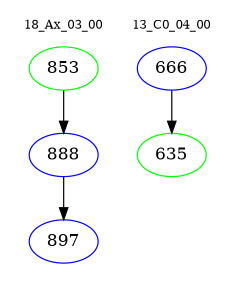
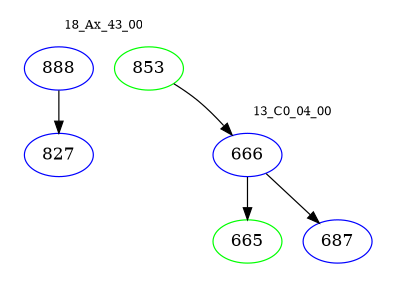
cluster "18_Ax_03_00": label "18_Ax_03_00" -> "18_Ax_43_00"
edge "853" -> "888": now "853" -> "666"
node "635": label "635" -> "665"
node "897": label "897" -> "827"
node "687": added
